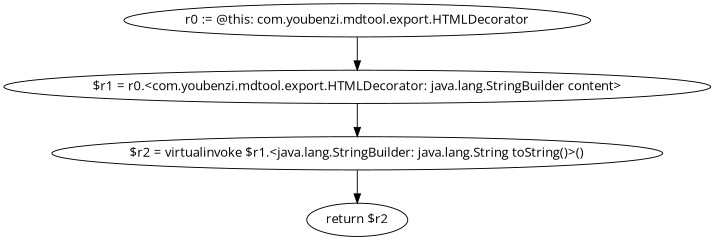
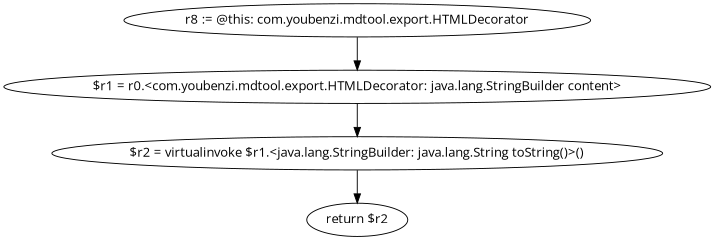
node "r0 := @this: com.youbenzi.mdtool.export.HTMLDecorator": label "r0 := @this: com.youbenzi.mdtool.export.HTMLDecorator" -> "r8 := @this: com.youbenzi.mdtool.export.HTMLDecorator"
